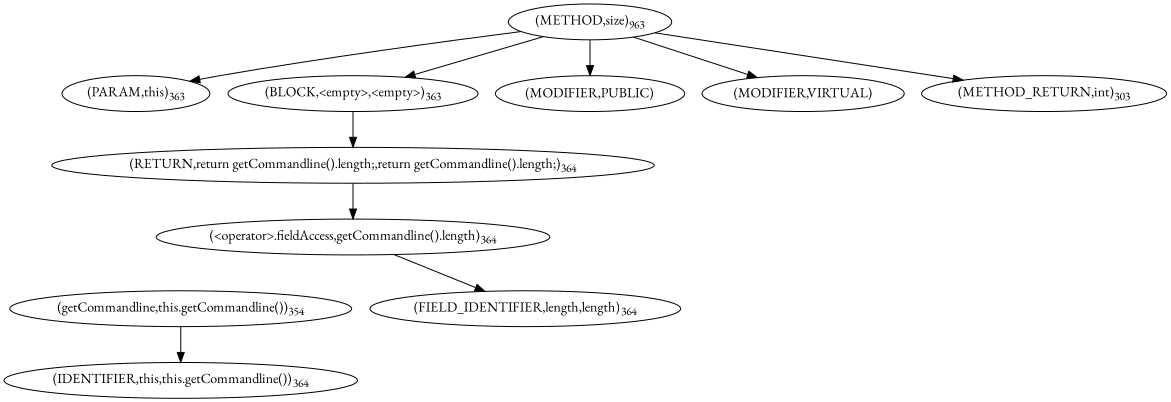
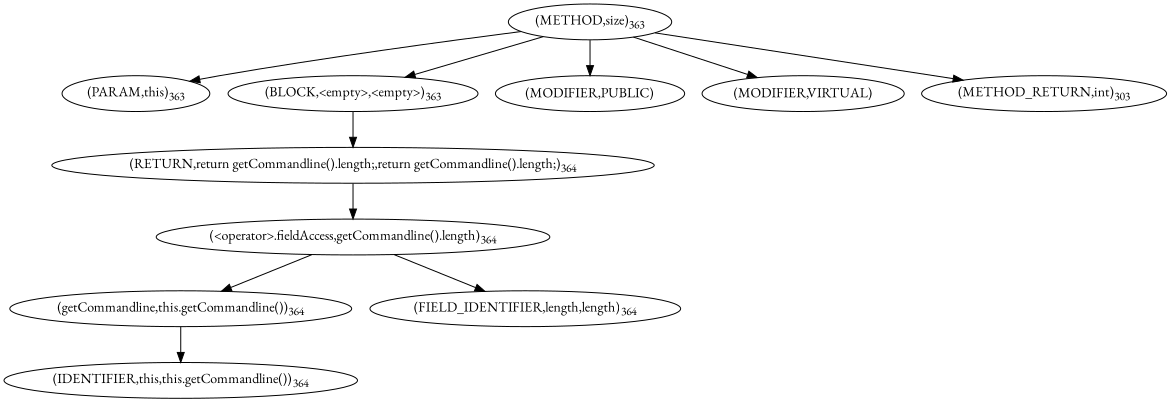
node "(METHOD,size)": text "963" -> "363"
edge "(<operator>.fieldAccess,getCommandline().length)" -> "(getCommandline,this.getCommandline())": added
node "(getCommandline,this.getCommandline())": text "354" -> "364"
